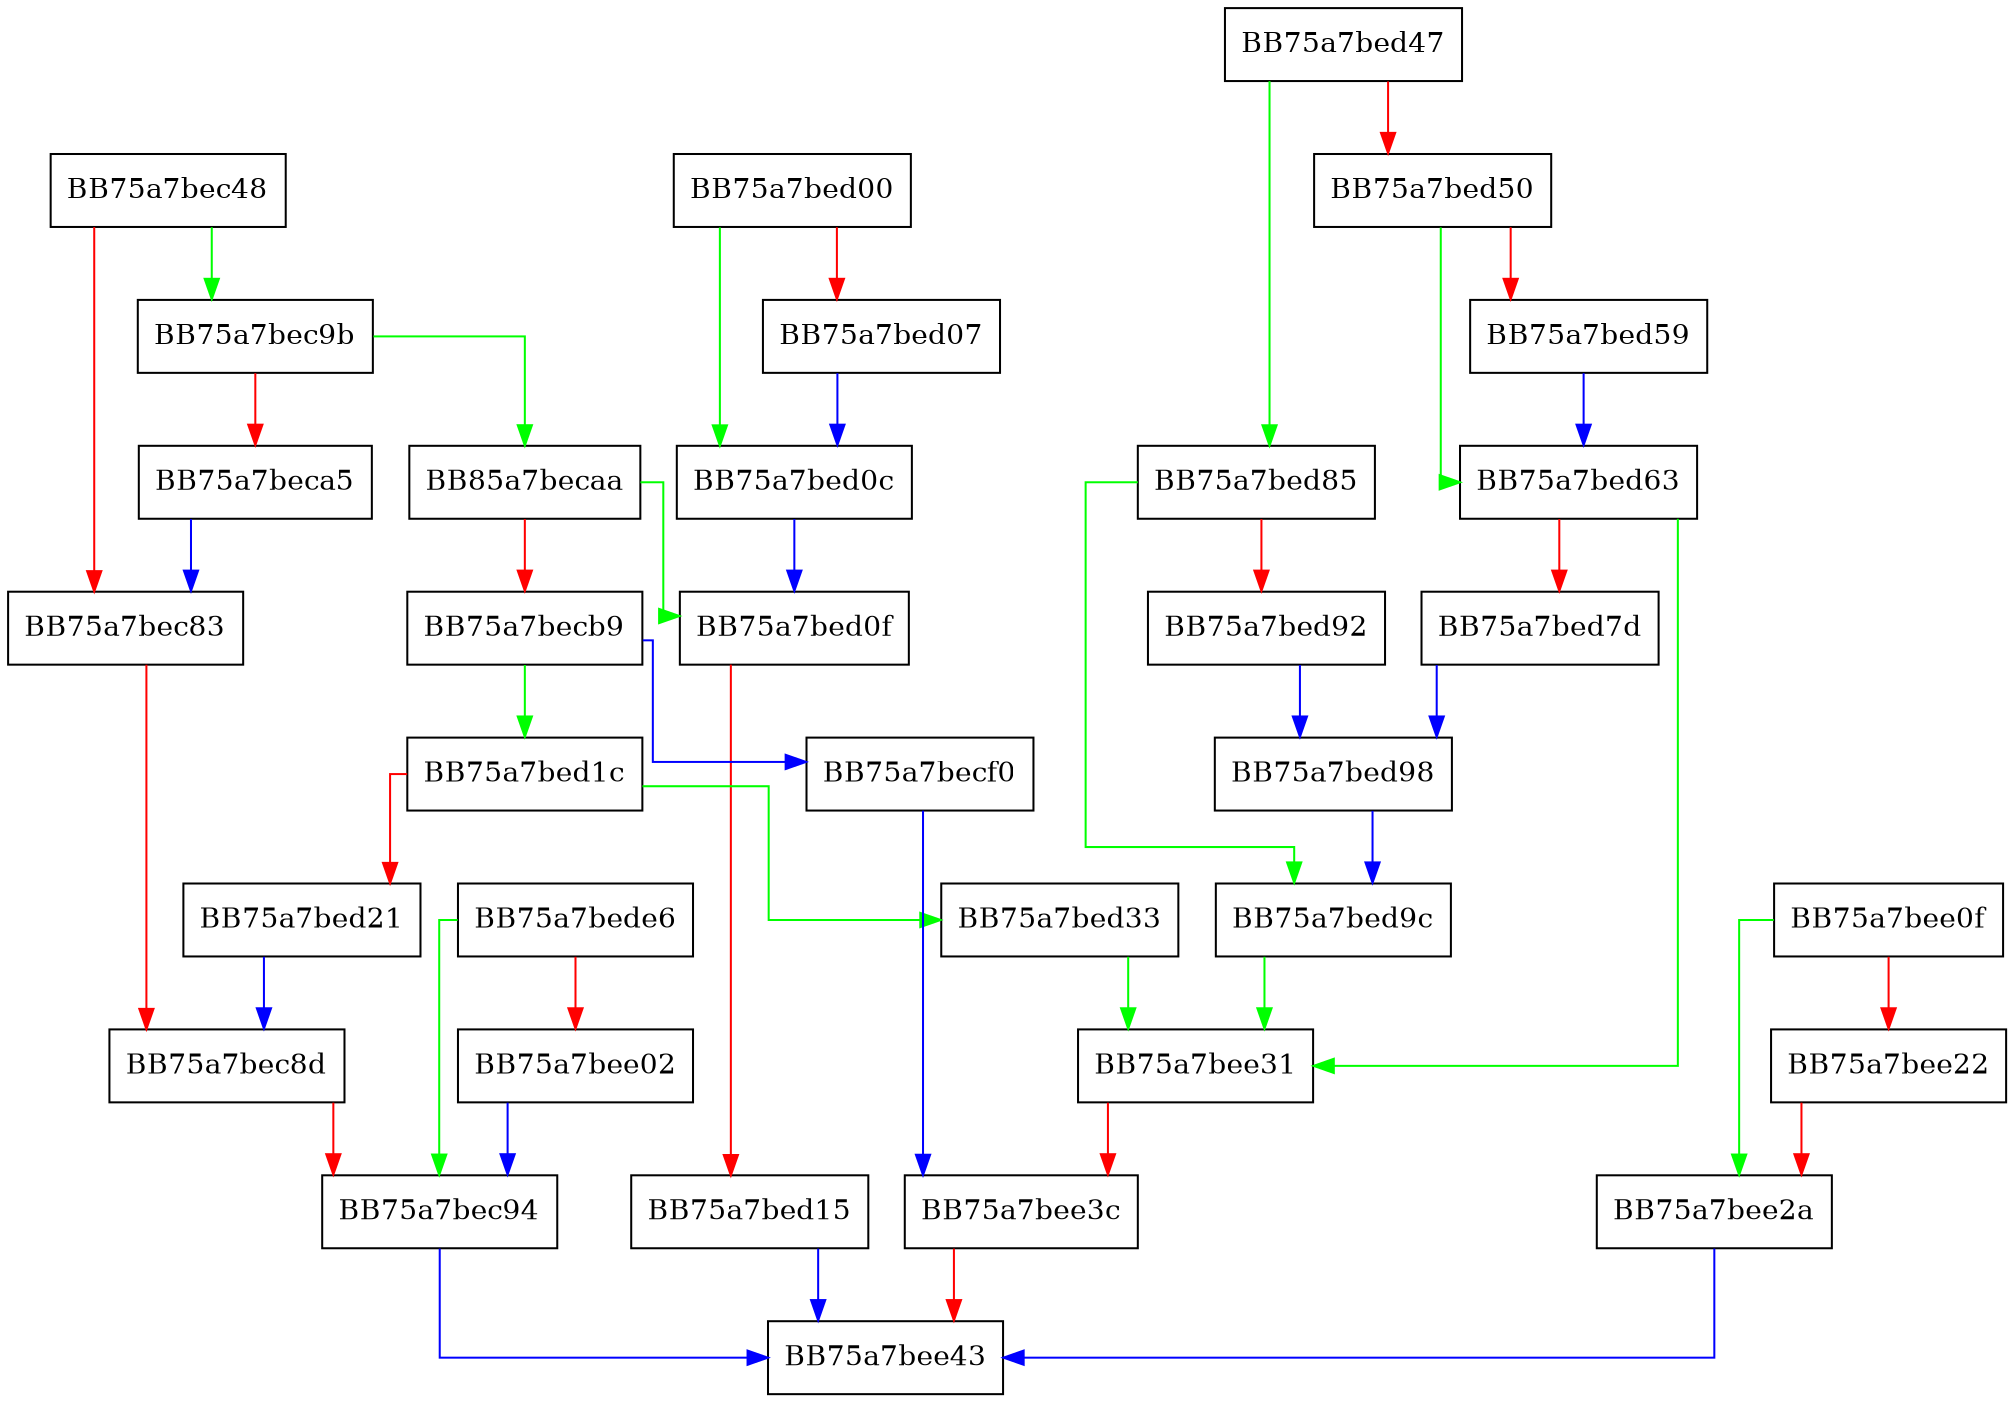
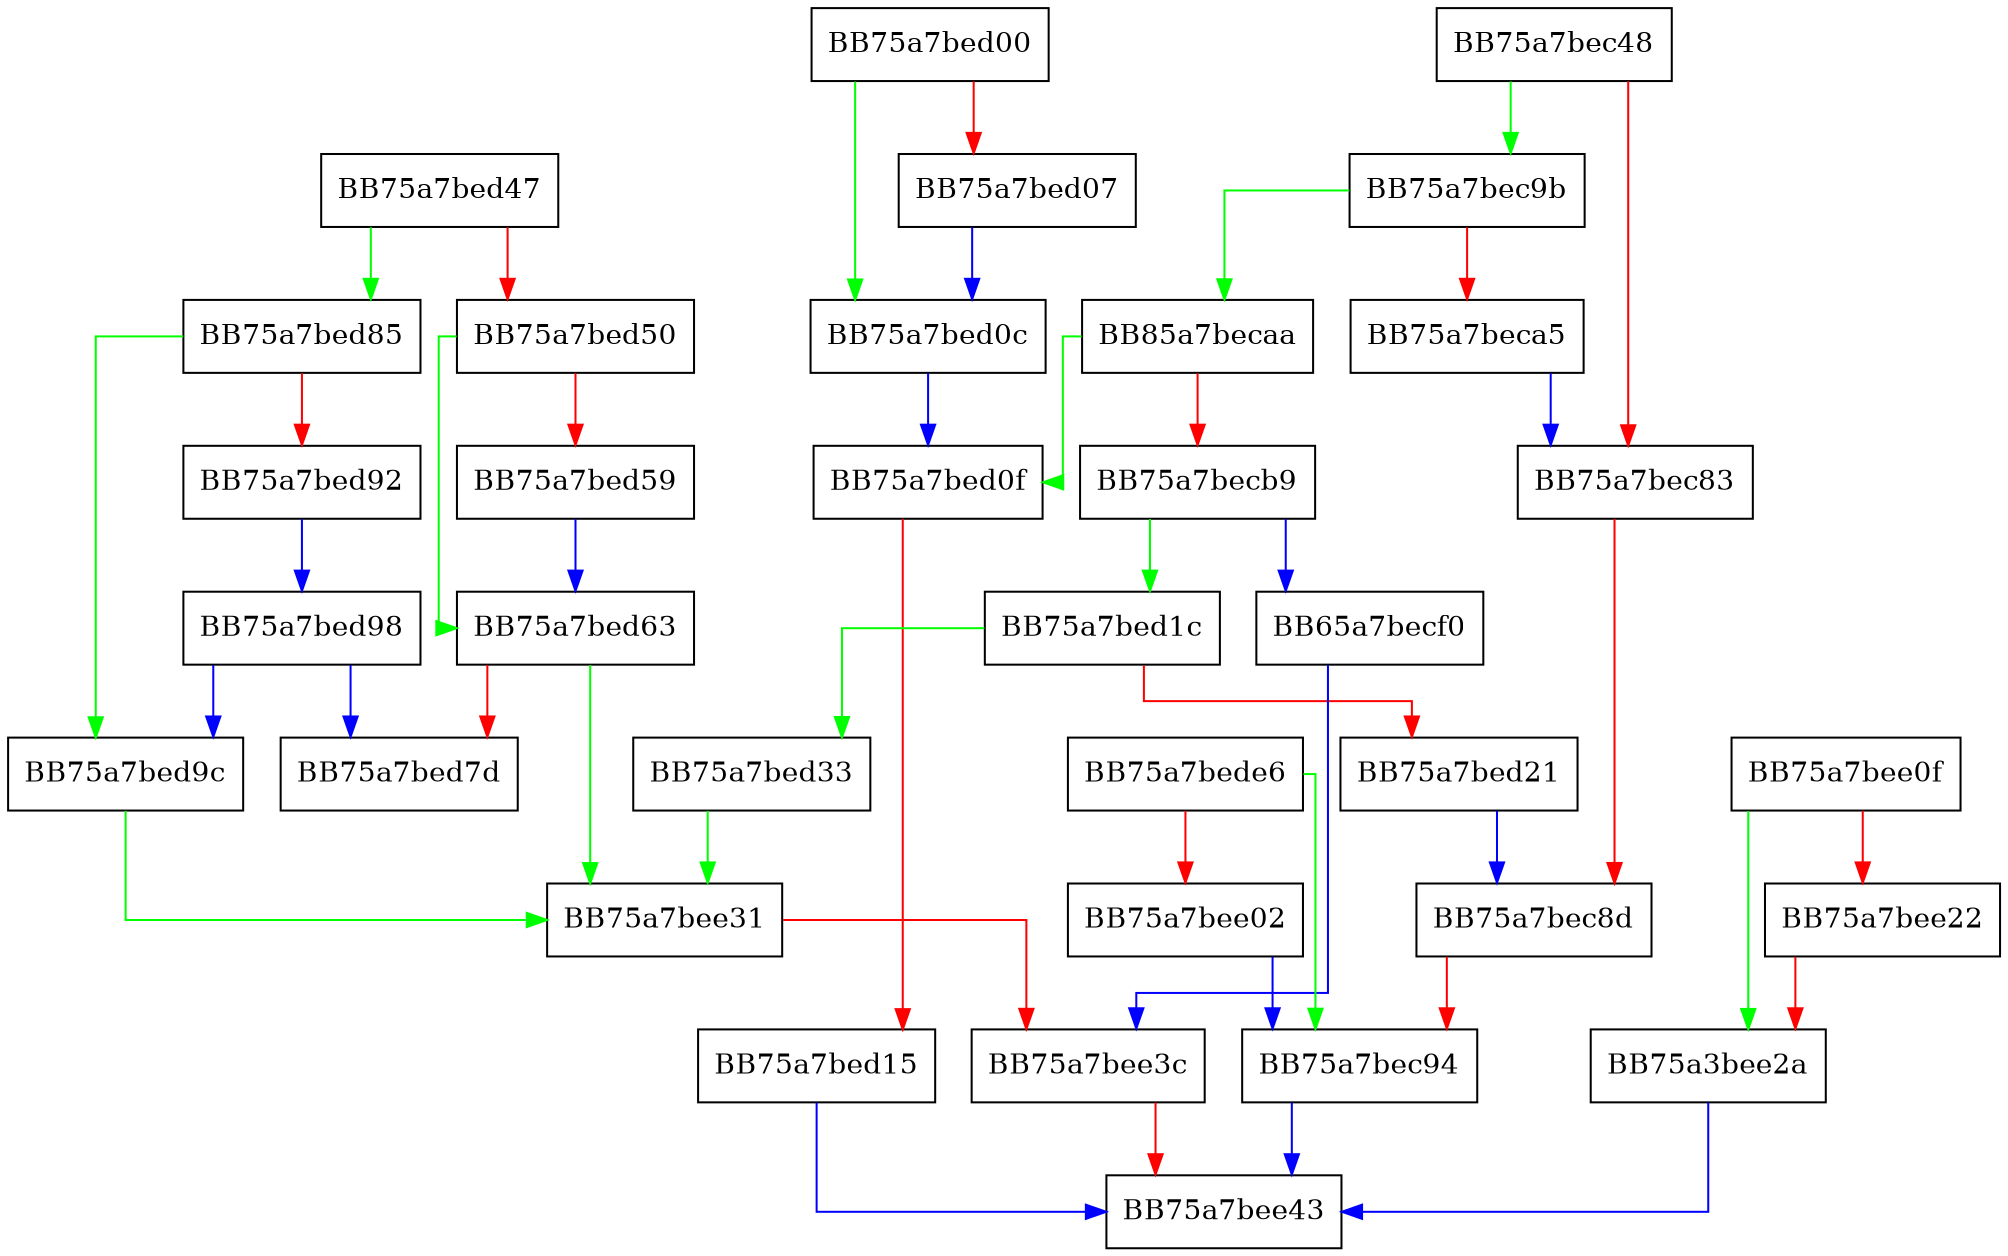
edge "BB75a7bed7d" -> "BB75a7bed98": reversed
node "BB75a7becf0": label "BB75a7becf0" -> "BB65a7becf0"
node "BB75a7bee2a": label "BB75a7bee2a" -> "BB75a3bee2a"
